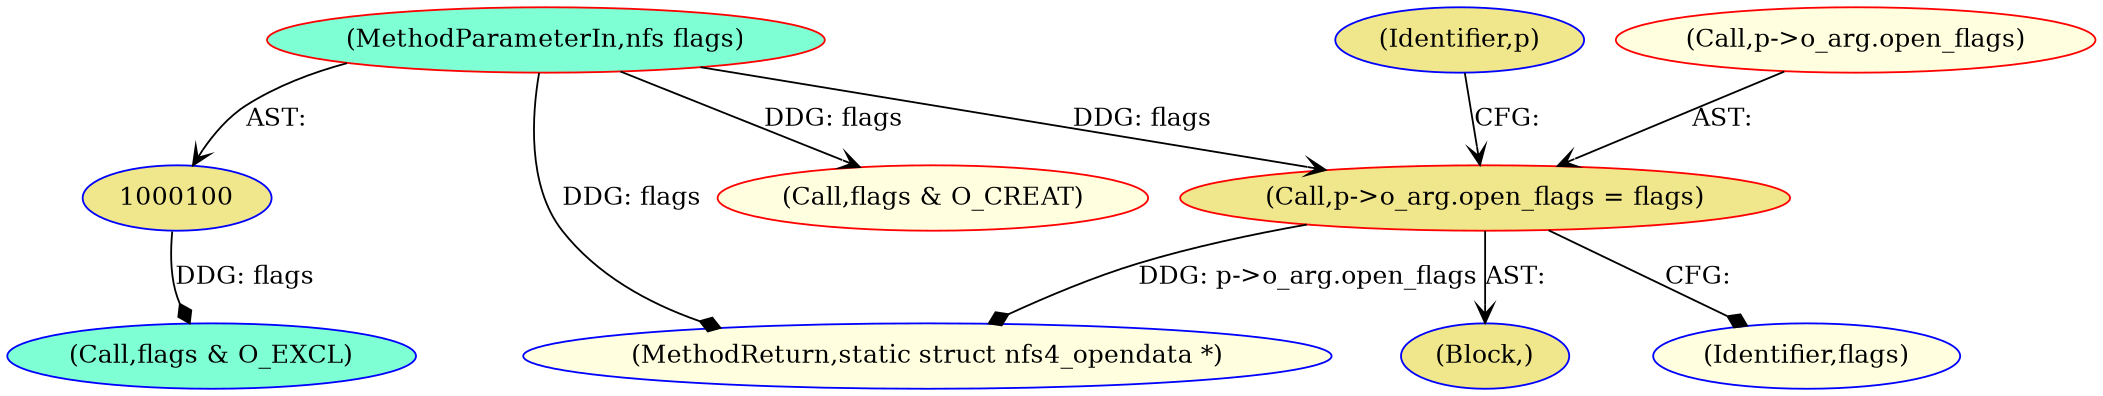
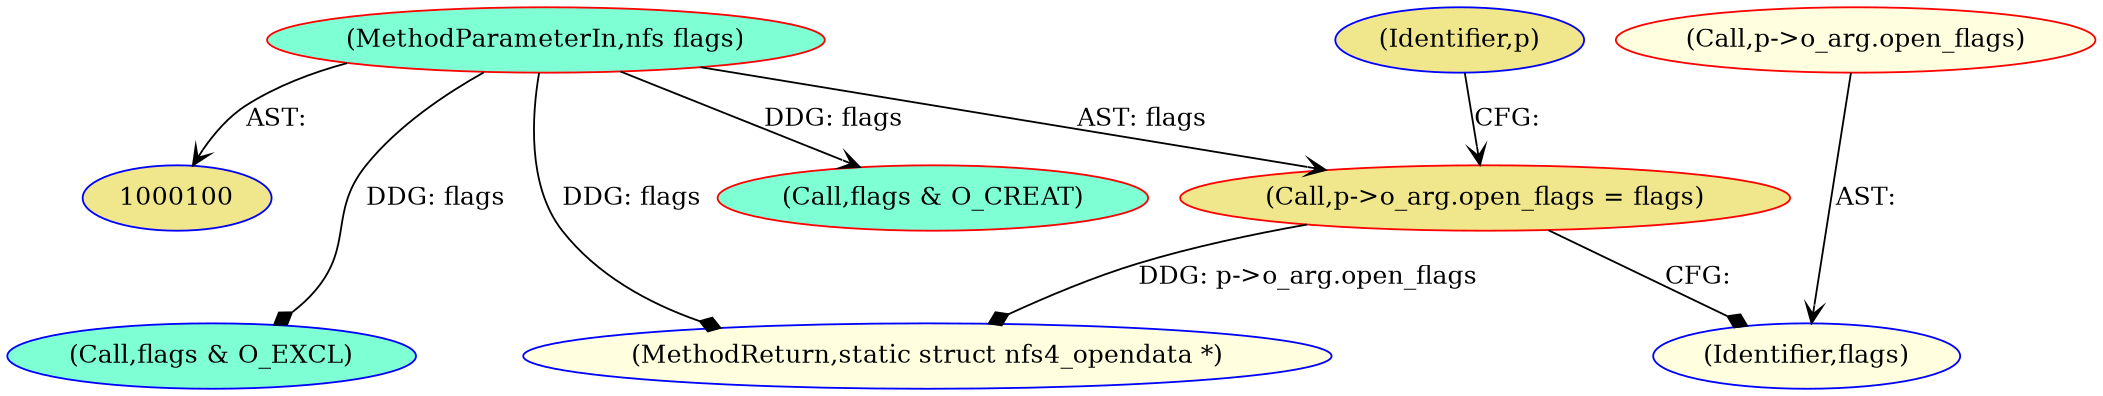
edge "(Call,p->o_arg.open_flags)" -> "(Call,p->o_arg.open_flags = flags)": now "(Call,p->o_arg.open_flags)" -> "(Identifier,flags)"
edge "(MethodParameterIn,nfs flags)" -> "(Call,p->o_arg.open_flags = flags)": label "DDG: flags" -> "AST: flags"
node "(Call,flags & O_CREAT)": fillcolor lightyellow -> aquamarine
edge "1000100" -> "(Call,flags & O_EXCL)": now "(MethodParameterIn,nfs flags)" -> "(Call,flags & O_EXCL)"
node "(Block,)": removed
